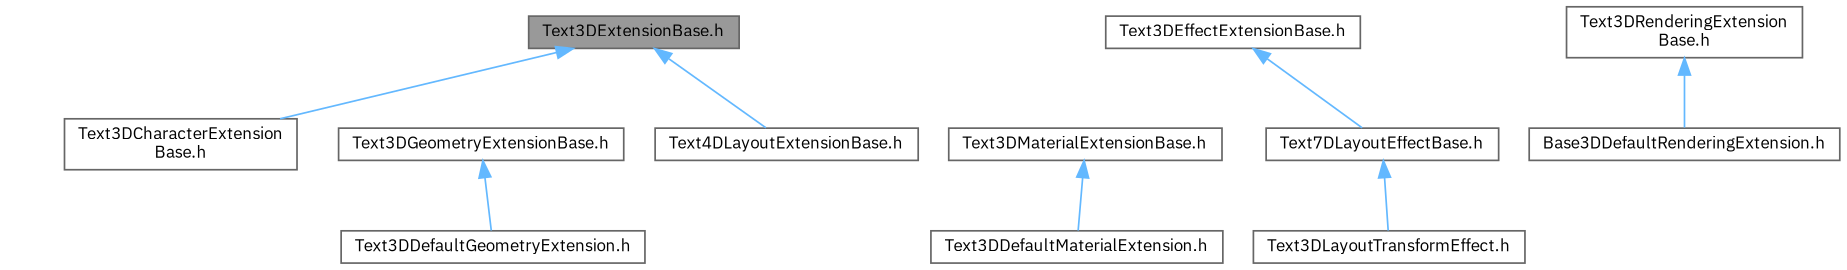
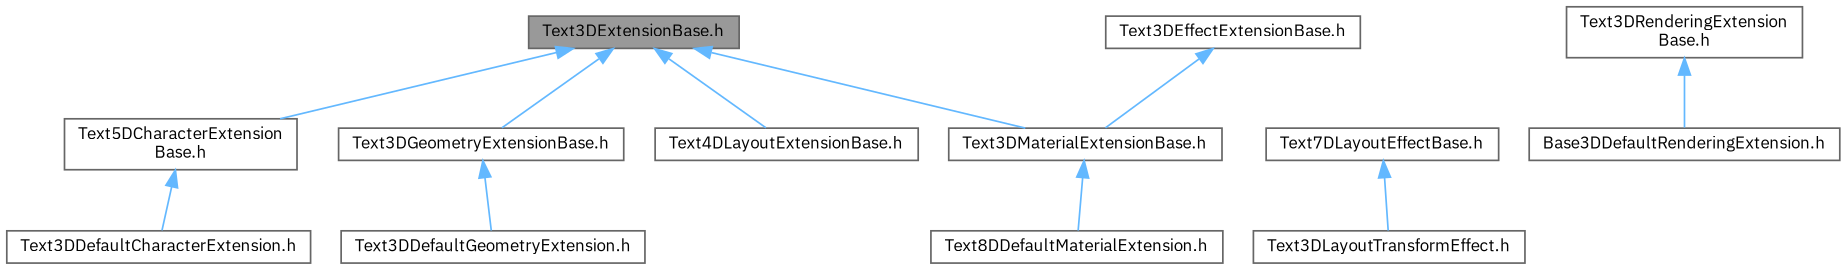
edge "Text3DMaterialExtensionBase.h" -> "Text3DExtensionBase.h": added
edge "Text3DGeometryExtensionBase.h" -> "Text3DExtensionBase.h": added
edge "Text7DLayoutEffectBase.h" -> "Text3DEffectExtensionBase.h": now "Text3DMaterialExtensionBase.h" -> "Text3DEffectExtensionBase.h"
node "Text3DCharacterExtension Base.h": label "Text3DCharacterExtension Base.h" -> "Text5DCharacterExtension Base.h"
node "Text3DDefaultCharacterExtension.h": added
node "Text3DDefaultMaterialExtension.h": label "Text3DDefaultMaterialExtension.h" -> "Text8DDefaultMaterialExtension.h"
